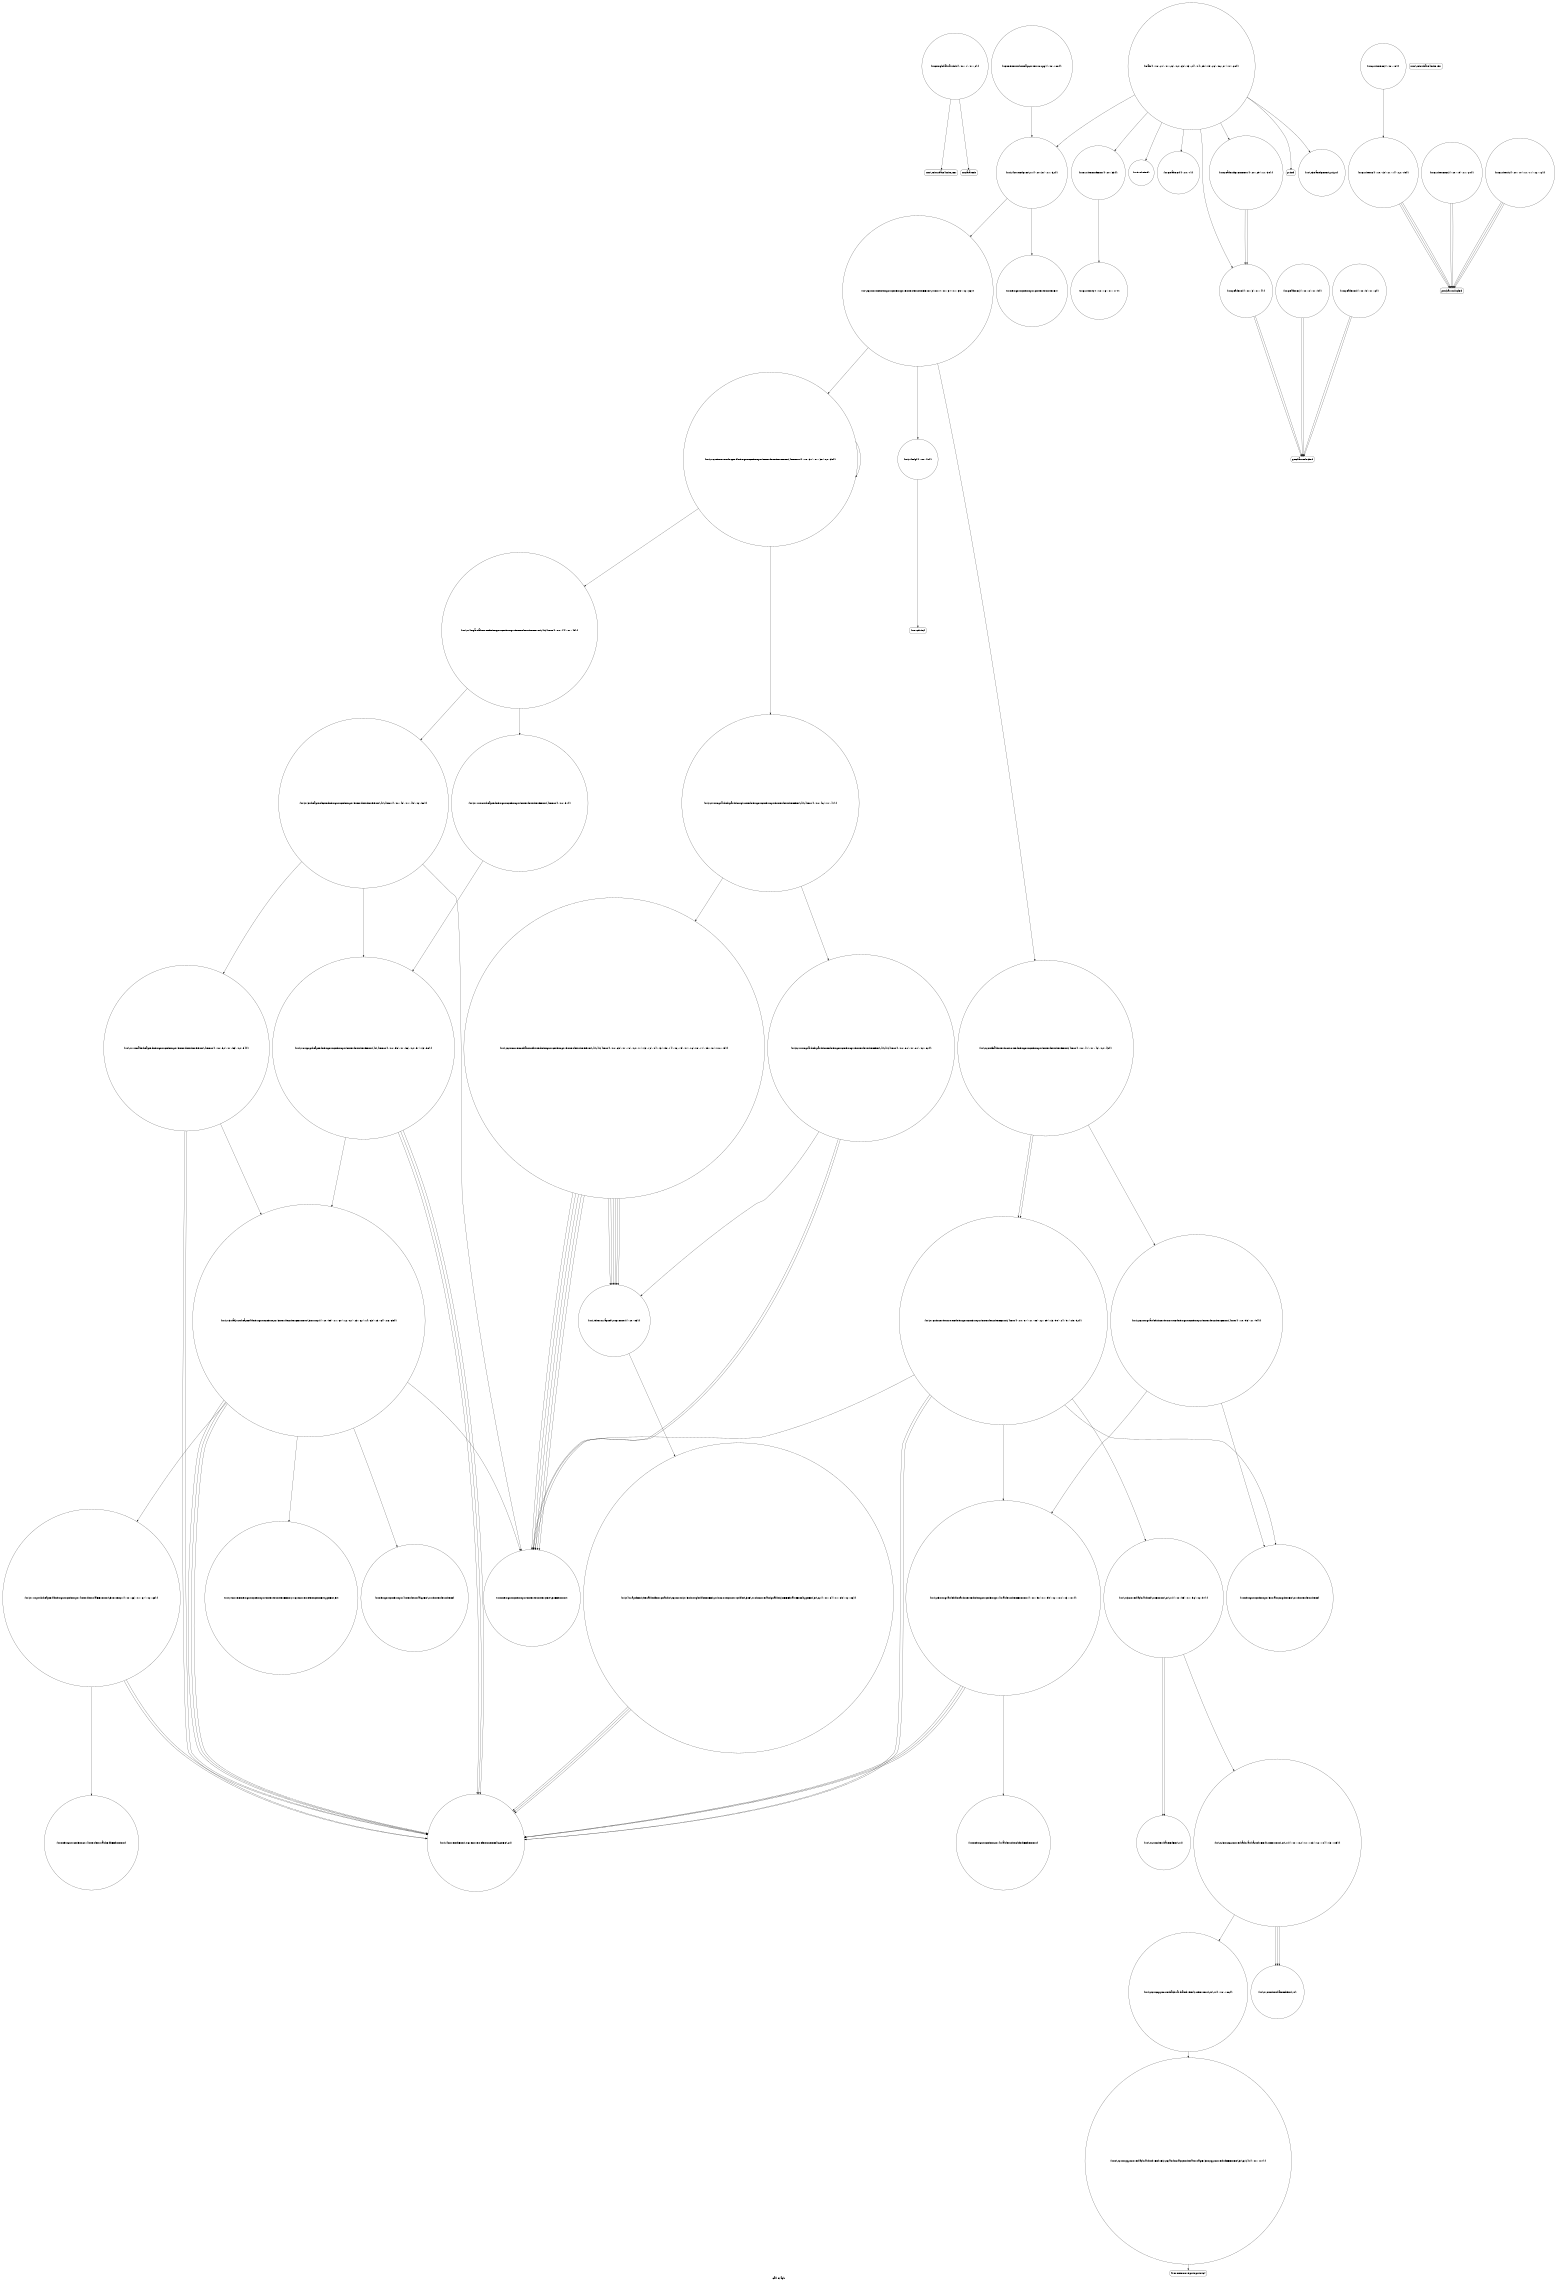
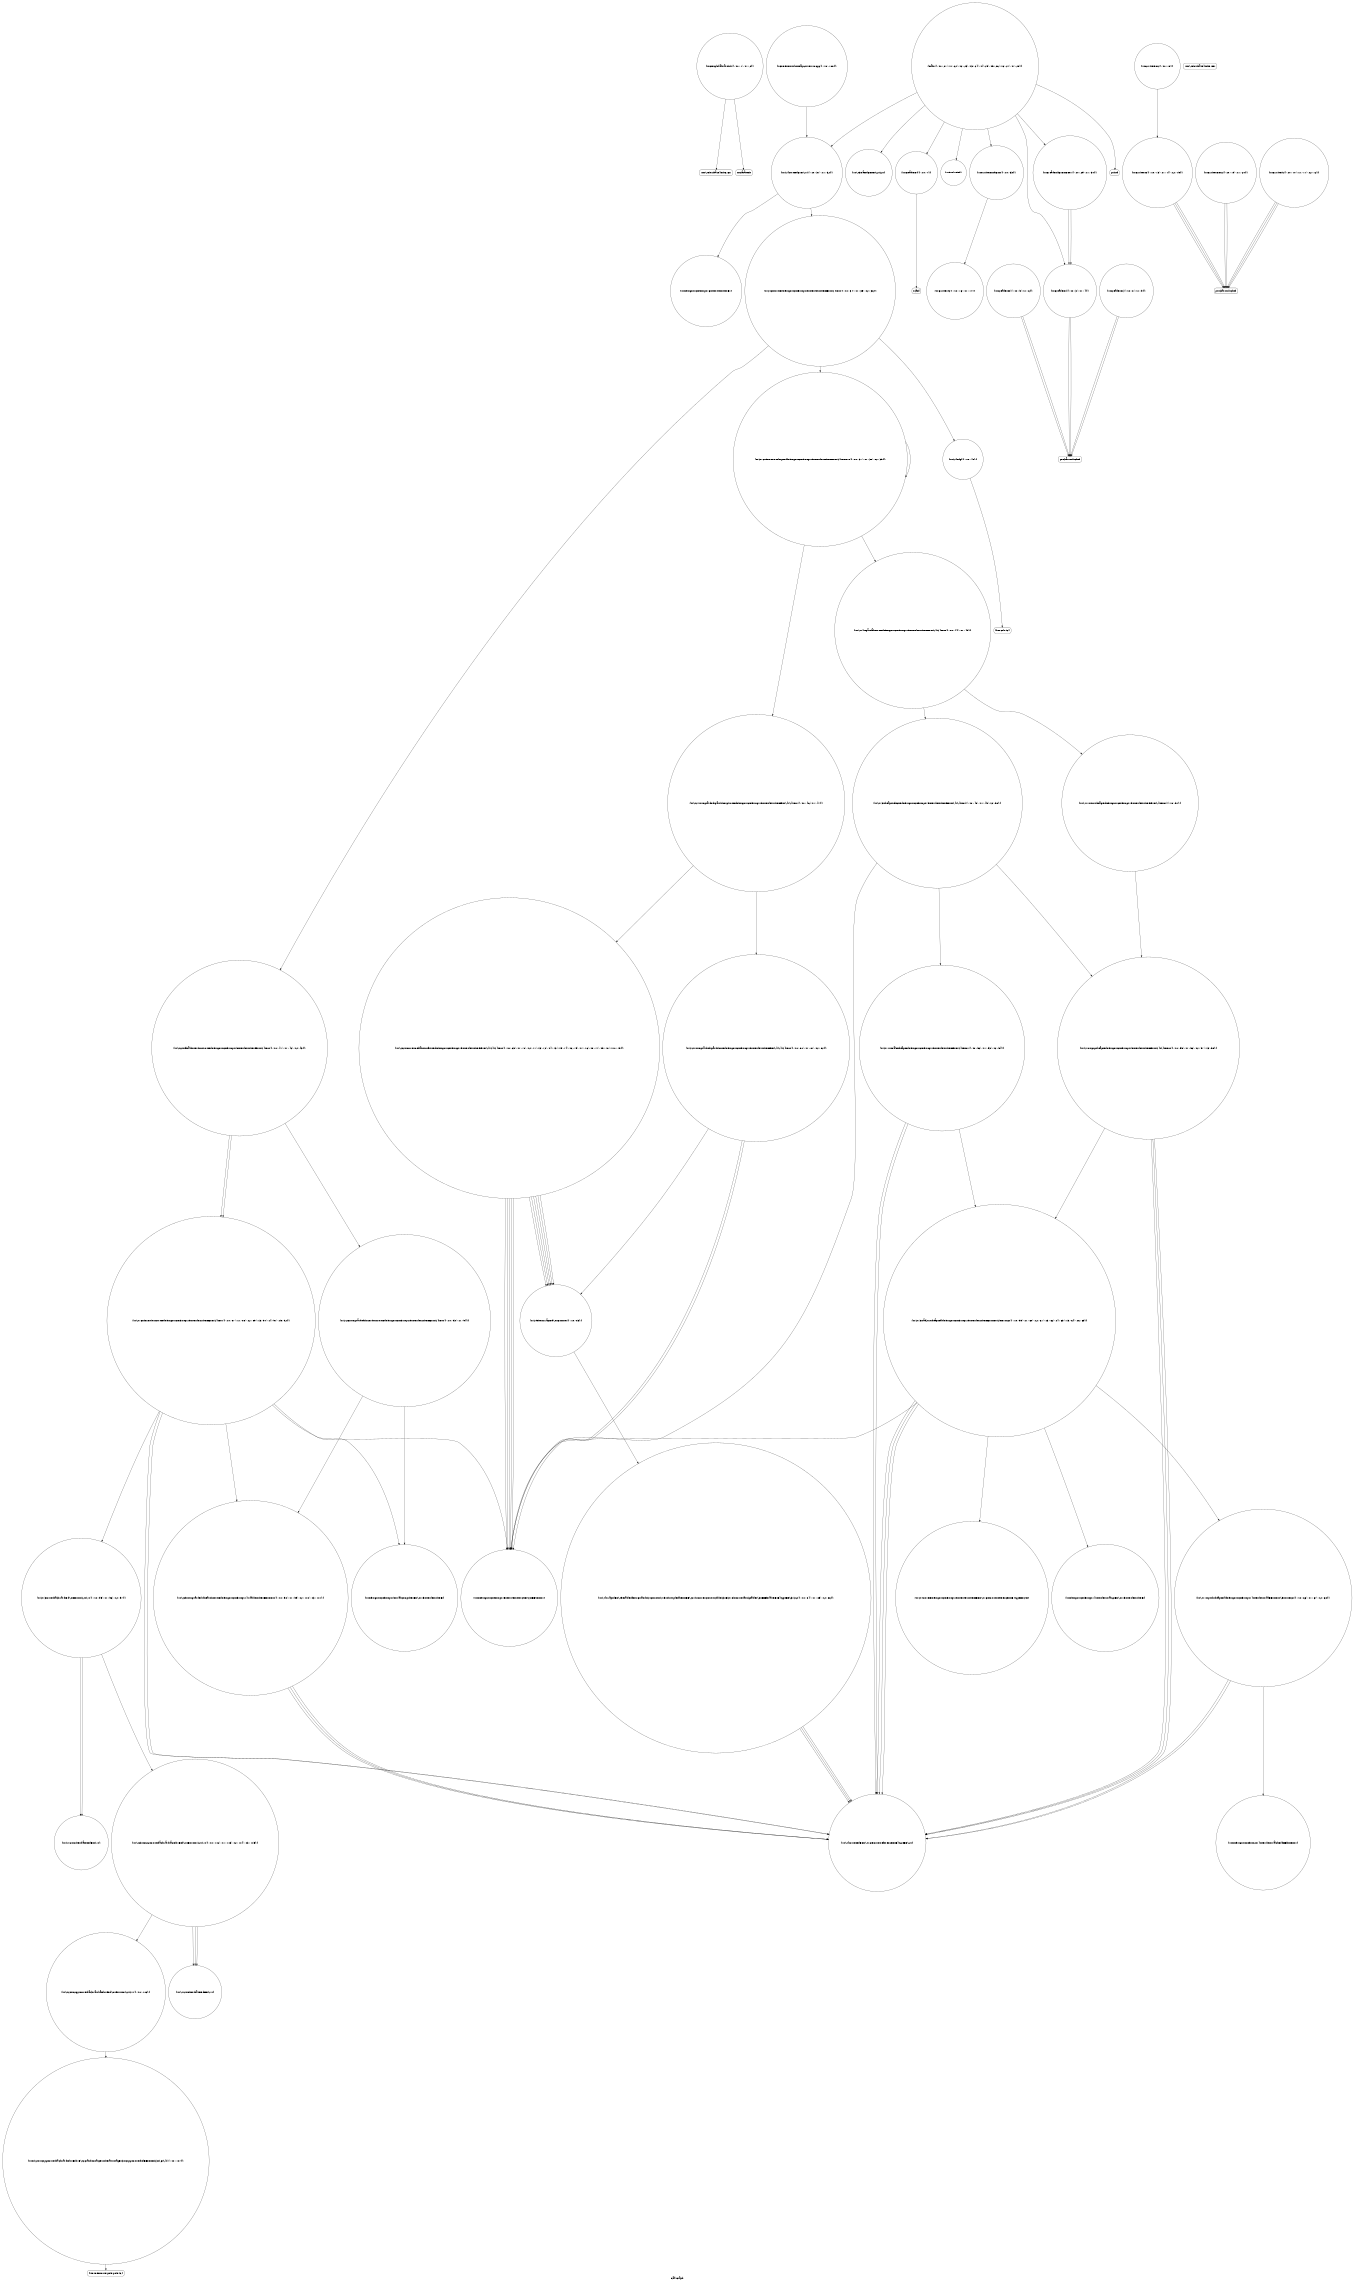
node "scanf": added
node "{_ZNK9__gnu_cxx5__ops14_Val_less_iterclIdPdEEbRT_T0_}": removed
